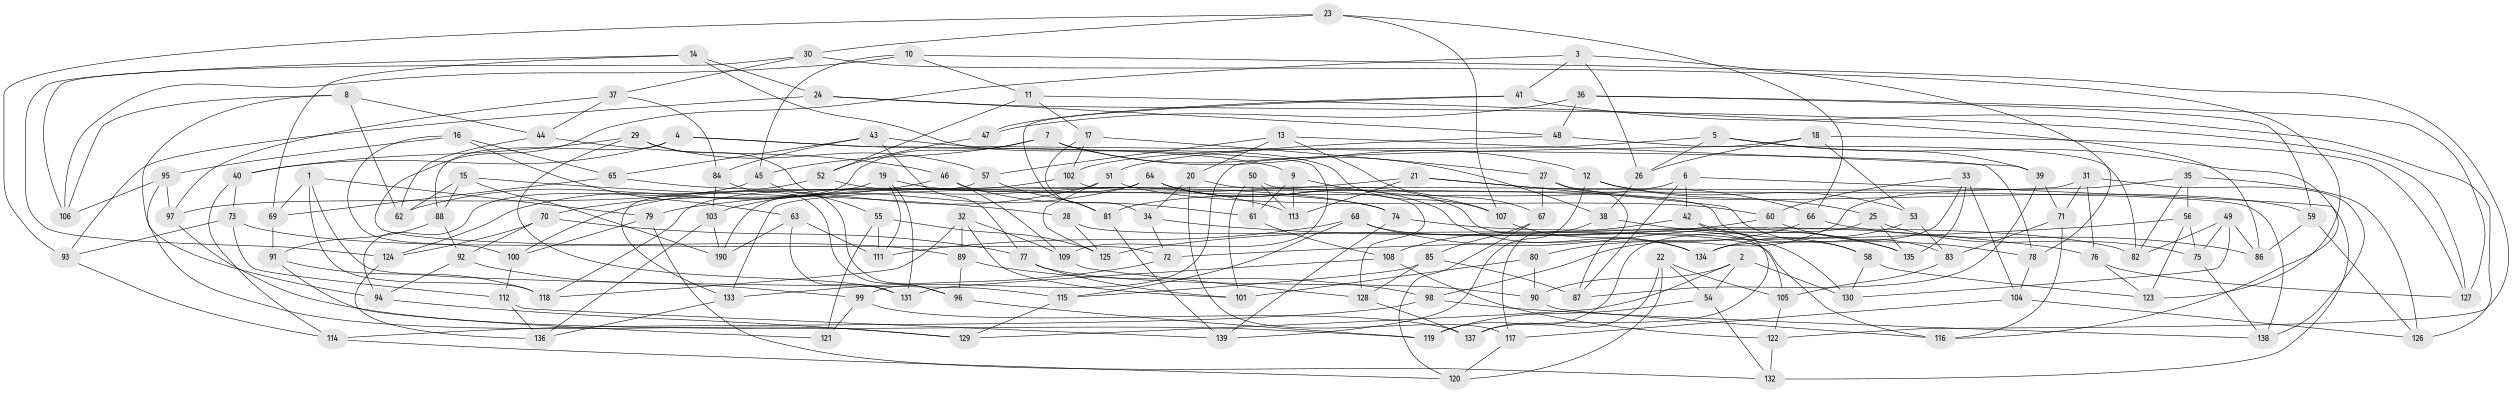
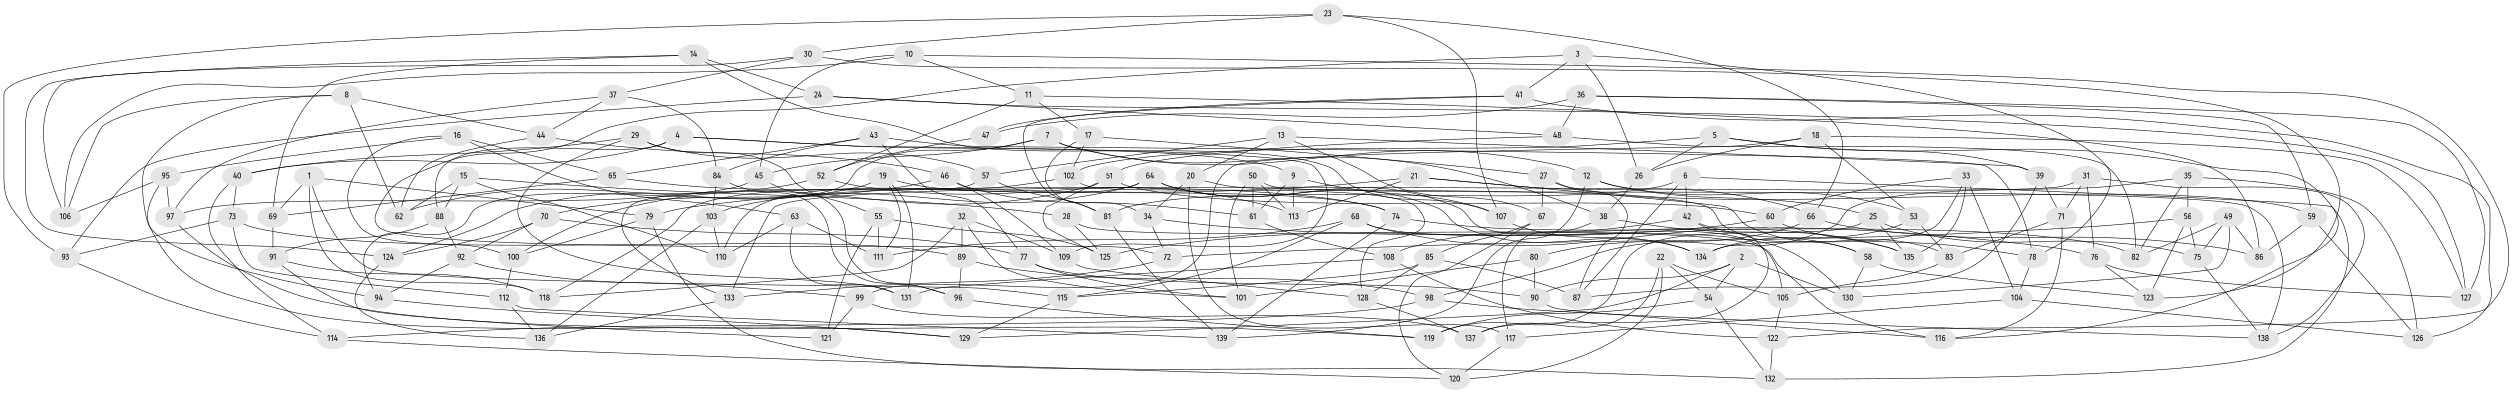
node "190": label "190" -> "110"
